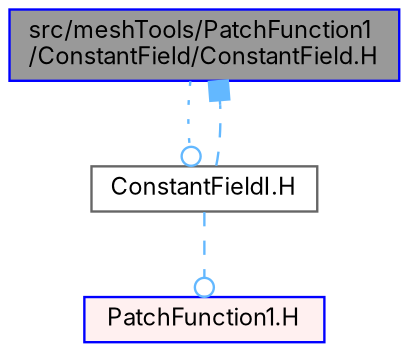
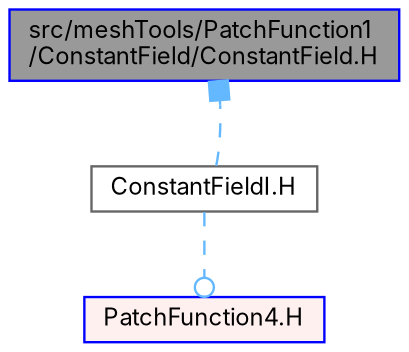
edge "src/meshTools/PatchFunction1 /ConstantField/ConstantField.H" -> "ConstantFieldI.H": removed
node "PatchFunction1.H": label "PatchFunction1.H" -> "PatchFunction4.H"
